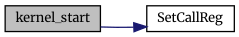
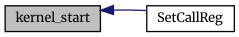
edge "kernel_start" -> "SetCallReg": reversed
